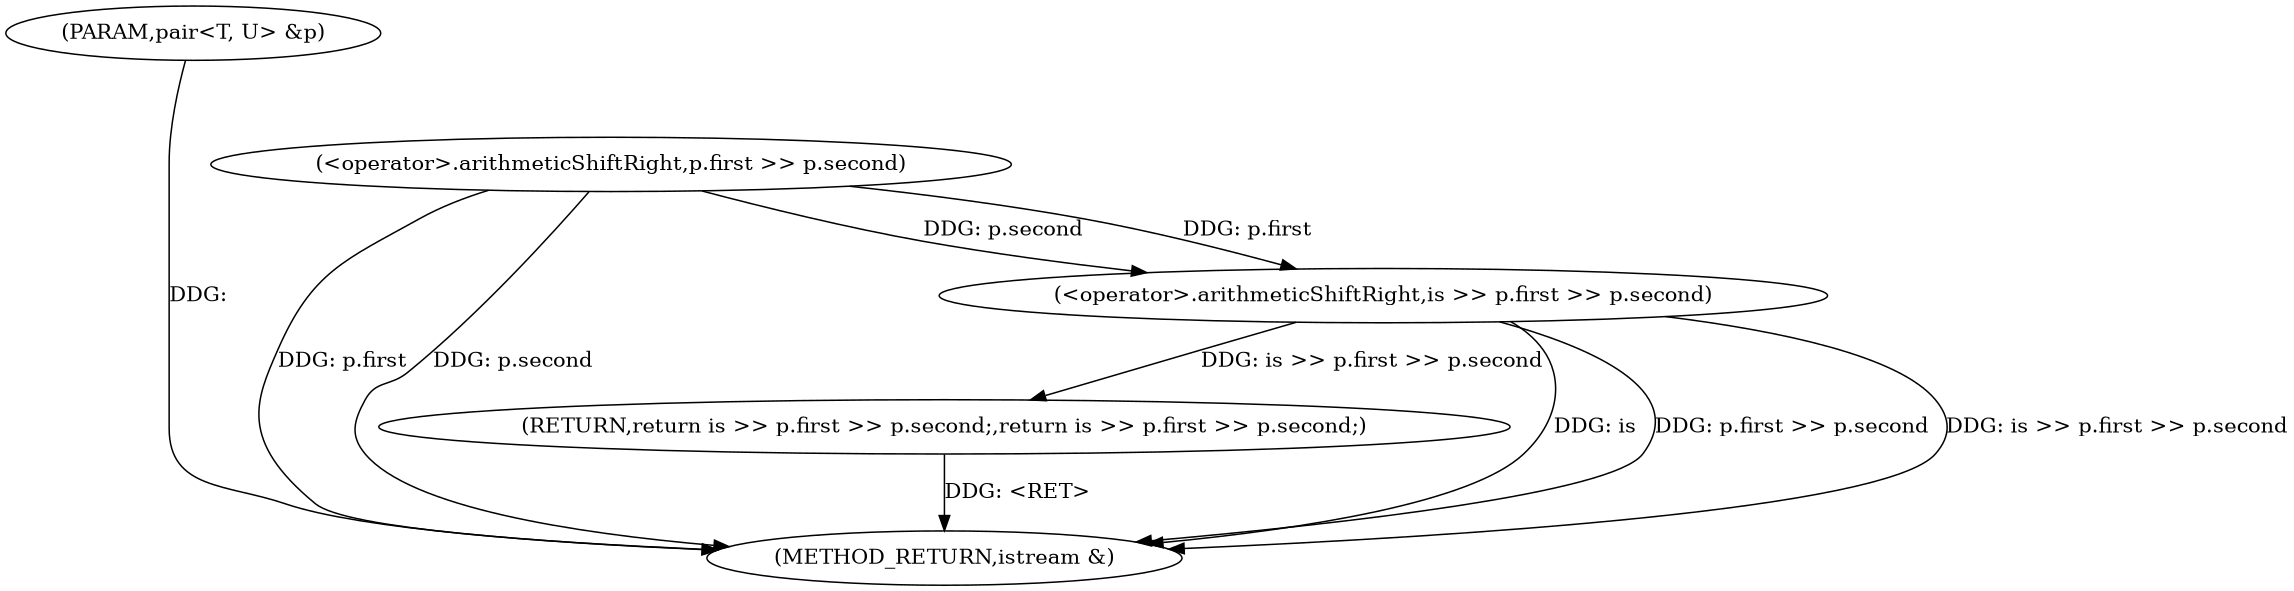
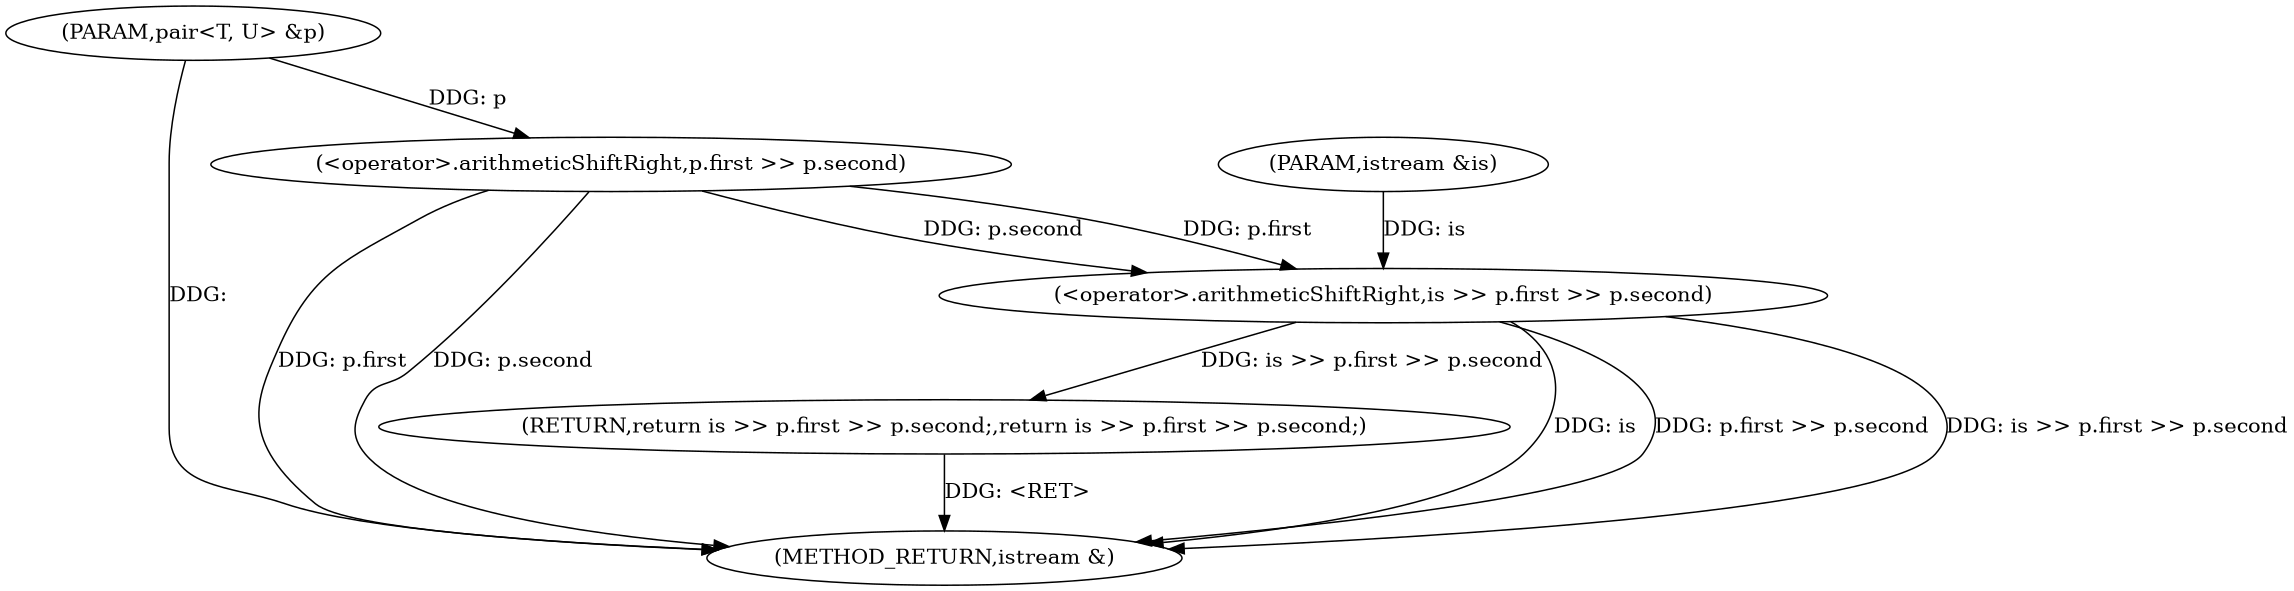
edge "(PARAM,pair<T, U> &p)" -> "(<operator>.arithmeticShiftRight,p.first >> p.second)": added, label "DDG: p"
node "(PARAM,istream &is)": added
